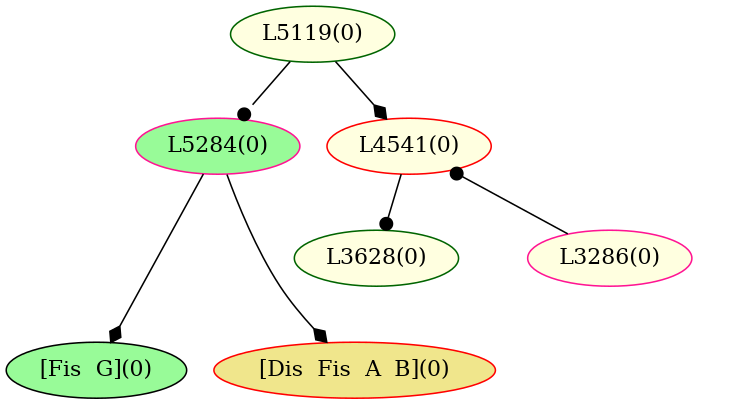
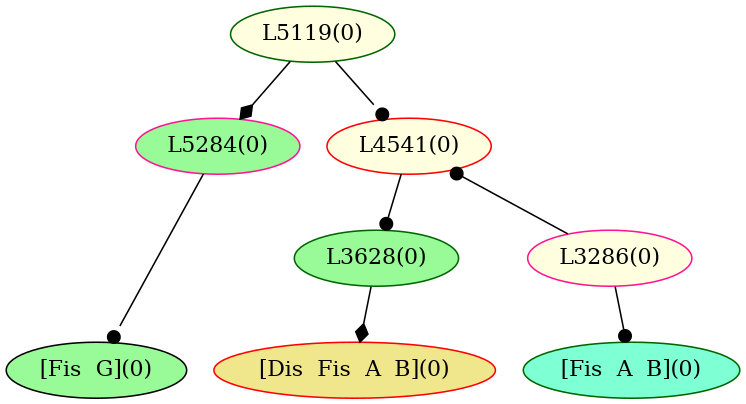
edge "L5119(0)" -> "L5284(0)": arrowhead dot -> diamond
edge "L5119(0)" -> "L4541(0)": arrowhead diamond -> dot
edge "L5284(0)" -> "[Fis  G](0)": arrowhead diamond -> dot
edge "L5284(0)" -> "[Dis  Fis  A  B](0)": now "L3628(0)" -> "[Dis  Fis  A  B](0)"
node "L3628(0)": fillcolor lightyellow -> palegreen
node "[Fis  A  B](0)": added
